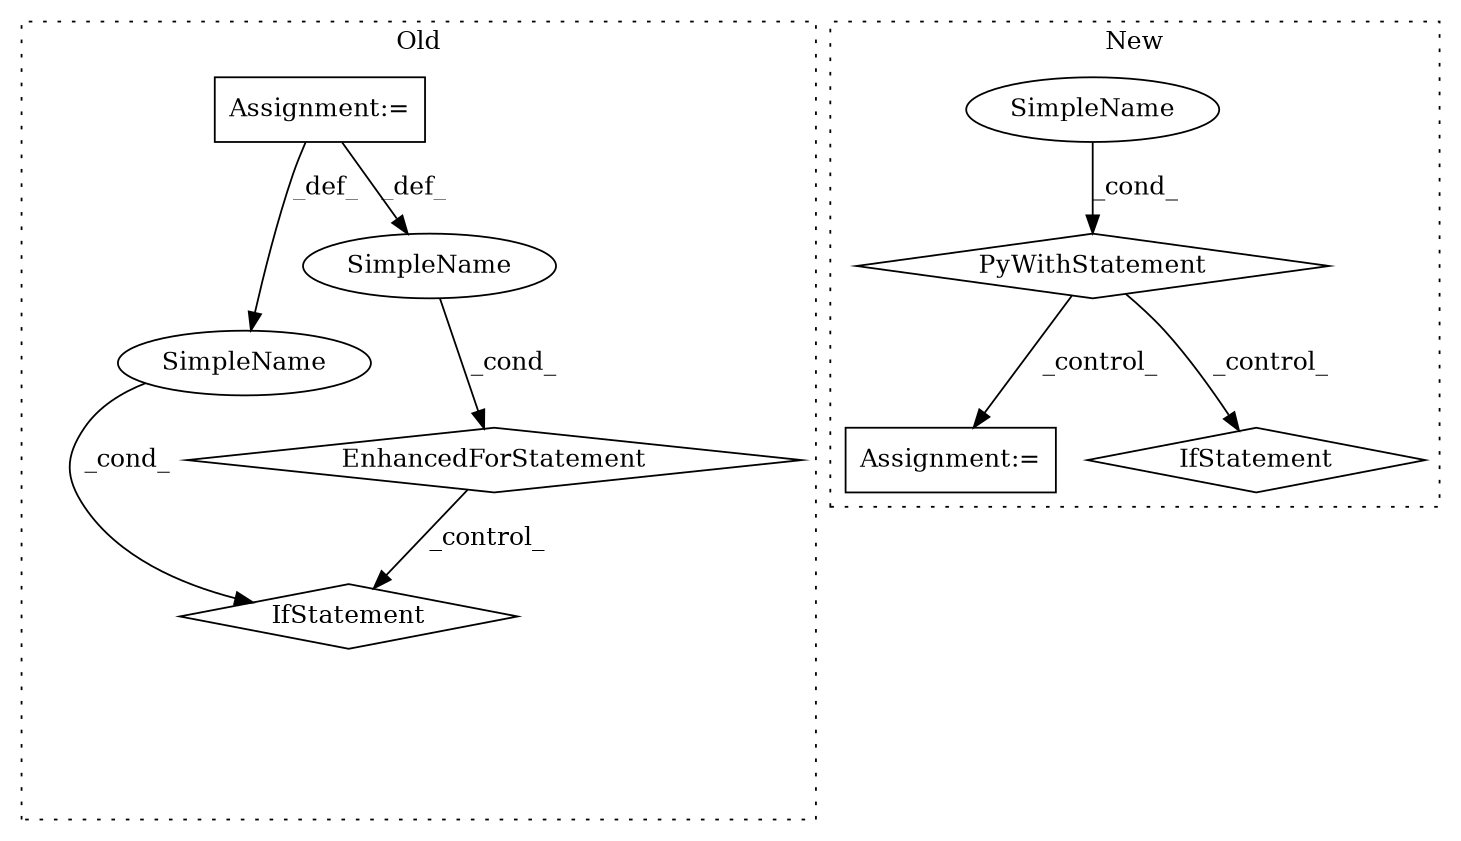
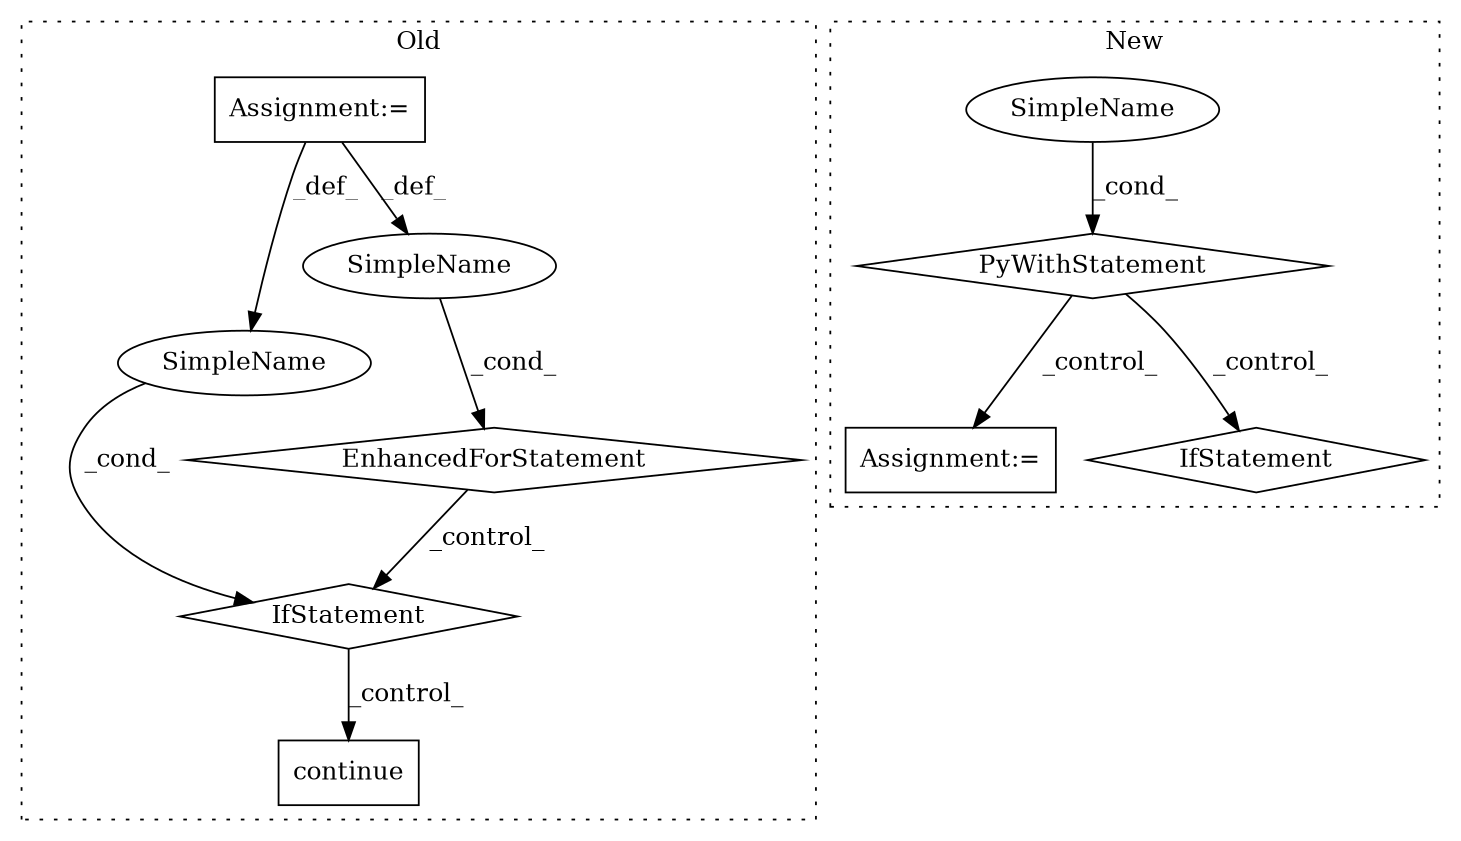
node "continue": added
